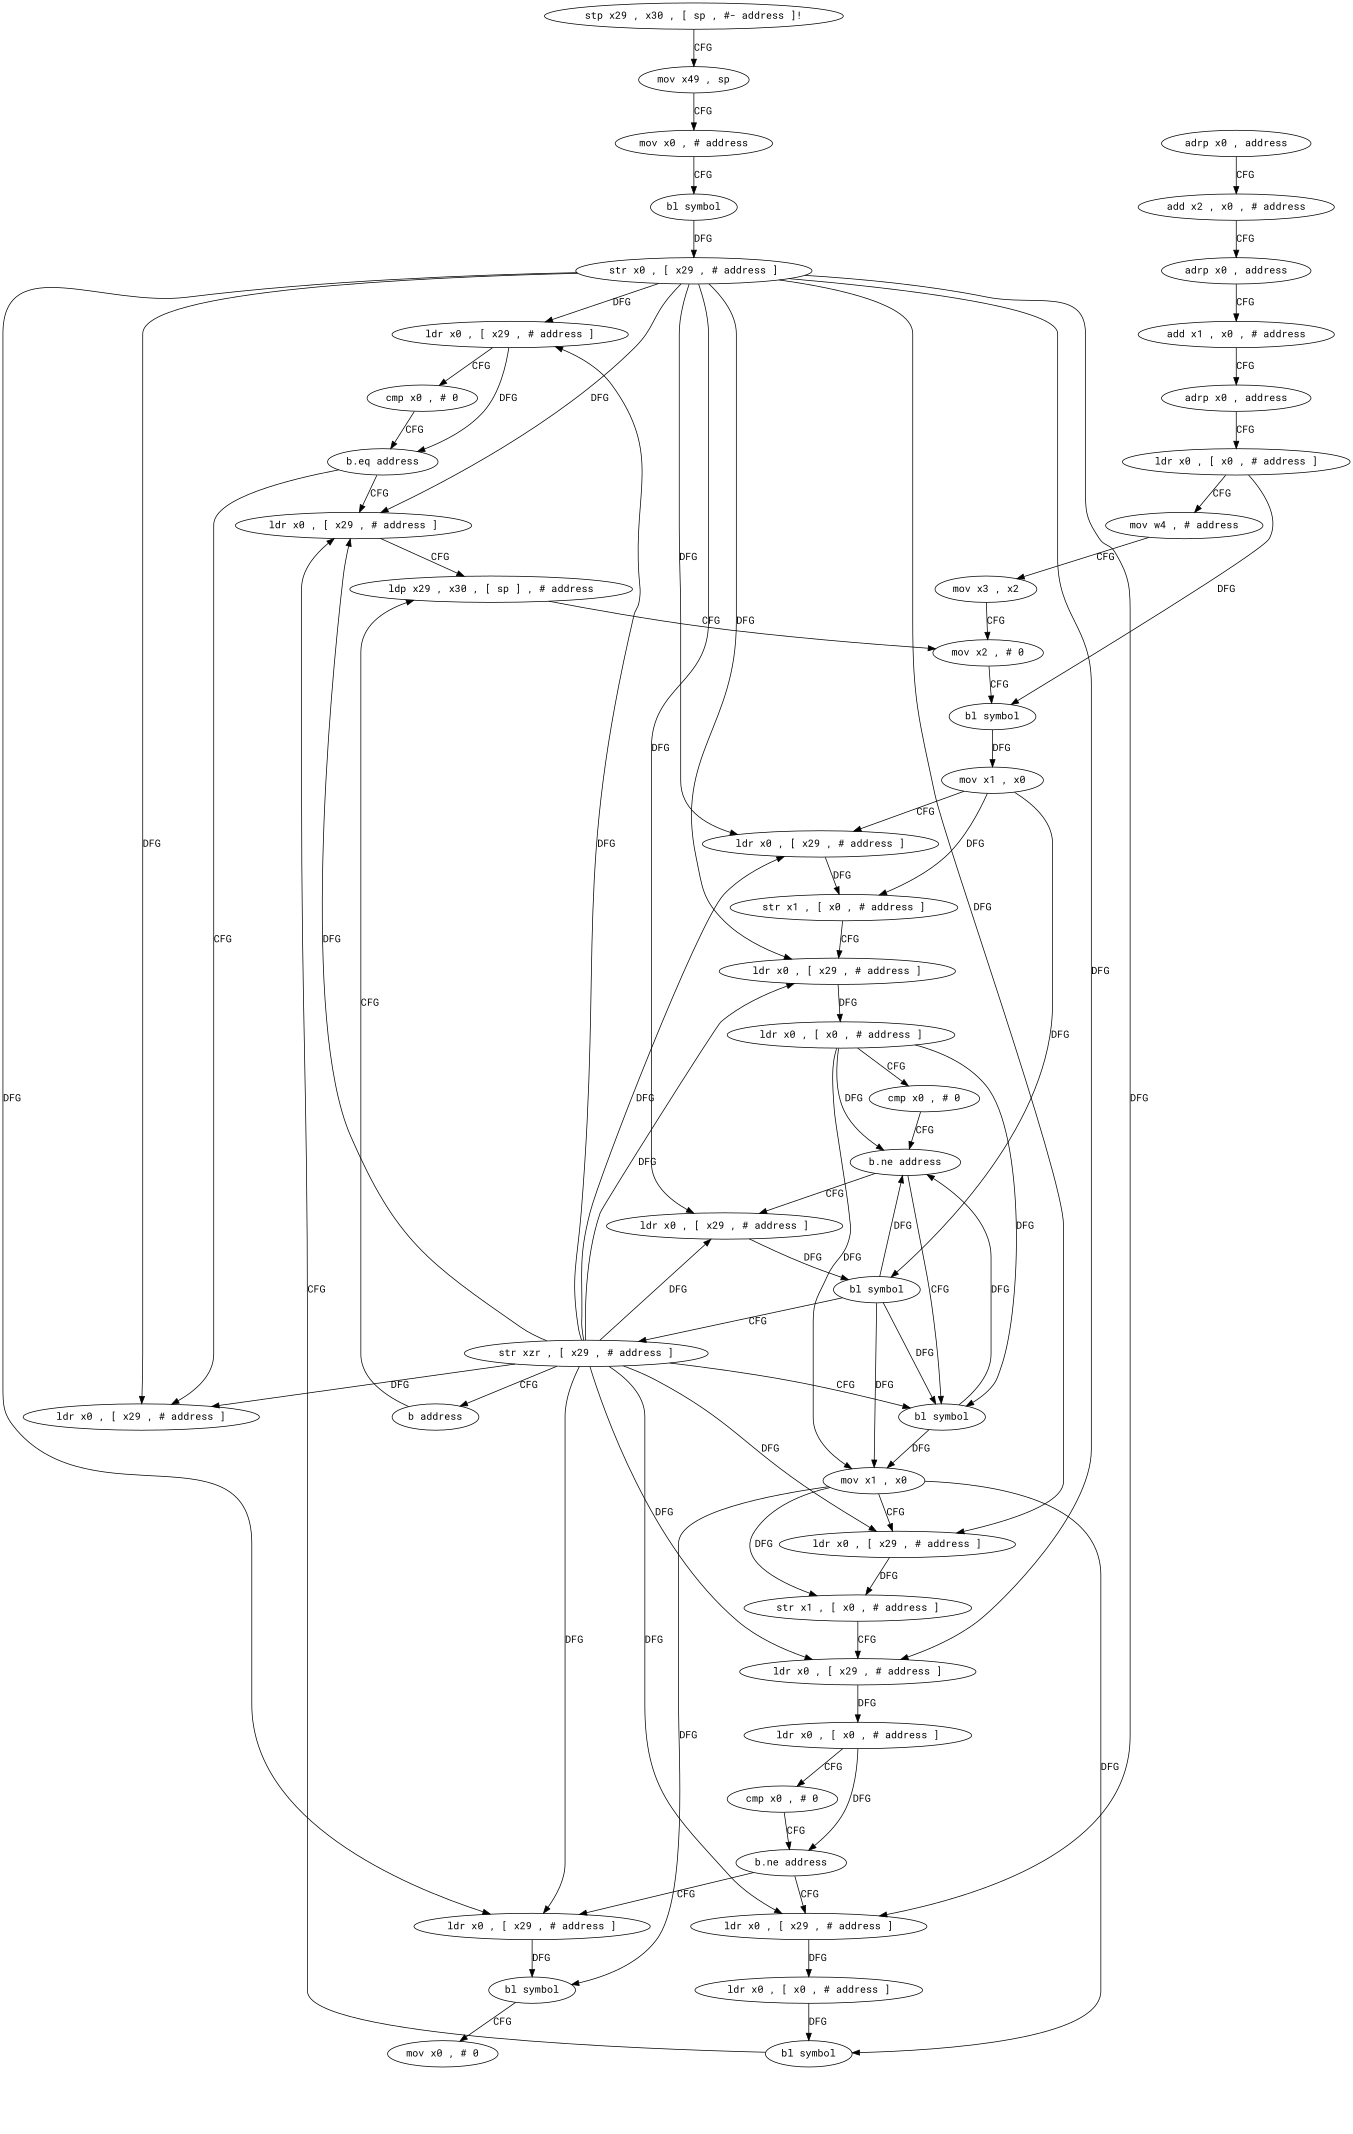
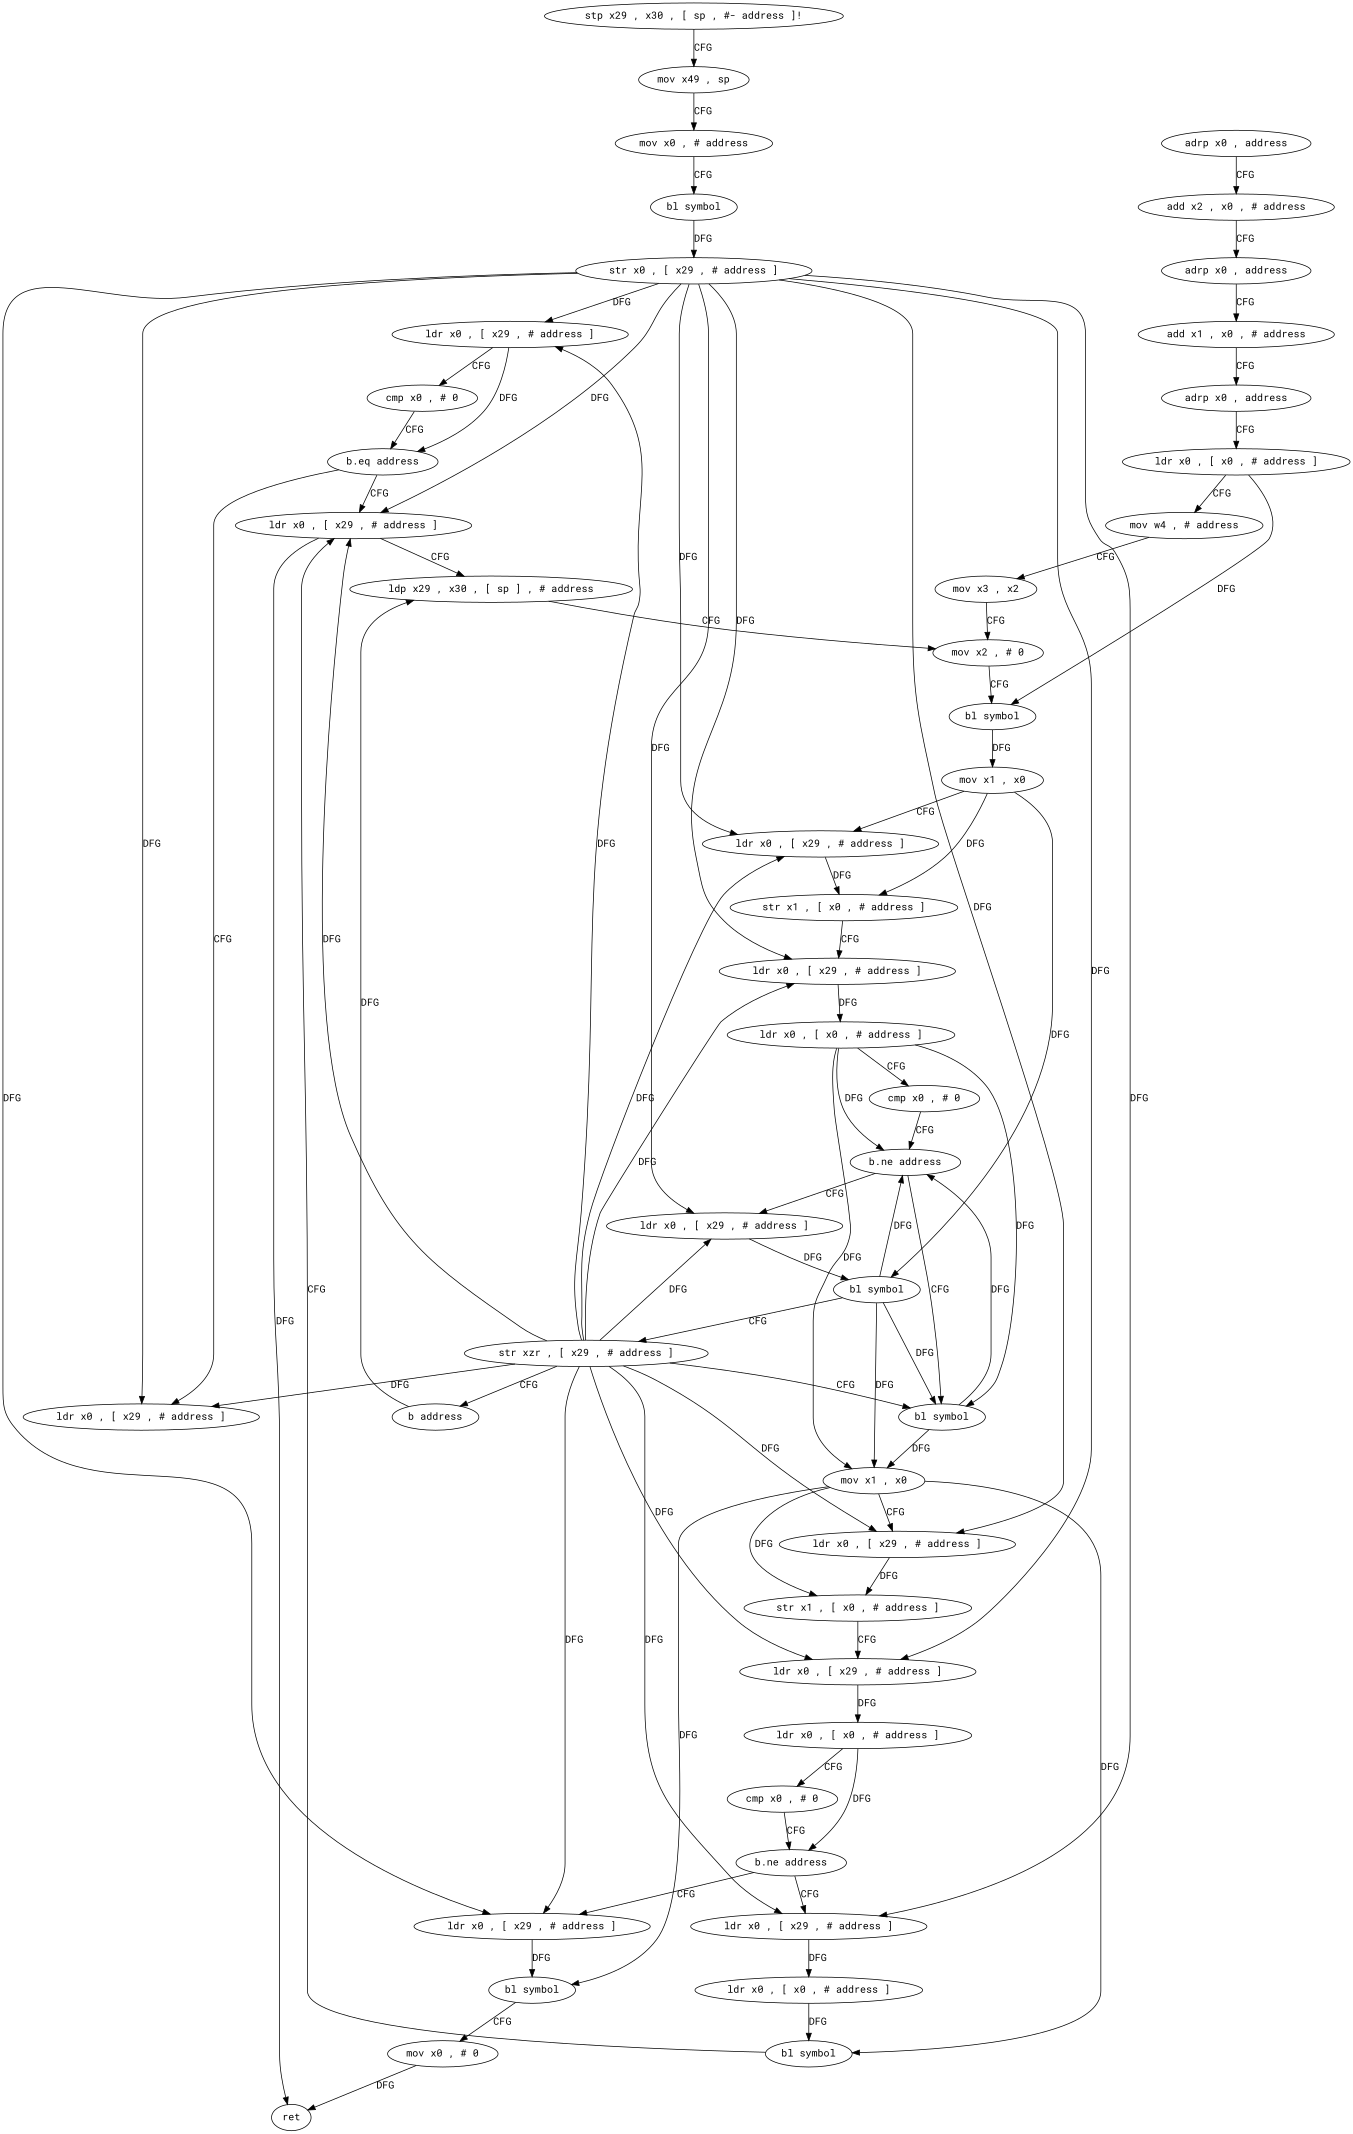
edge "b address" -> "ldp x29 , x30 , [ sp ] , # address": label "CFG" -> "DFG"
node "ret": added
